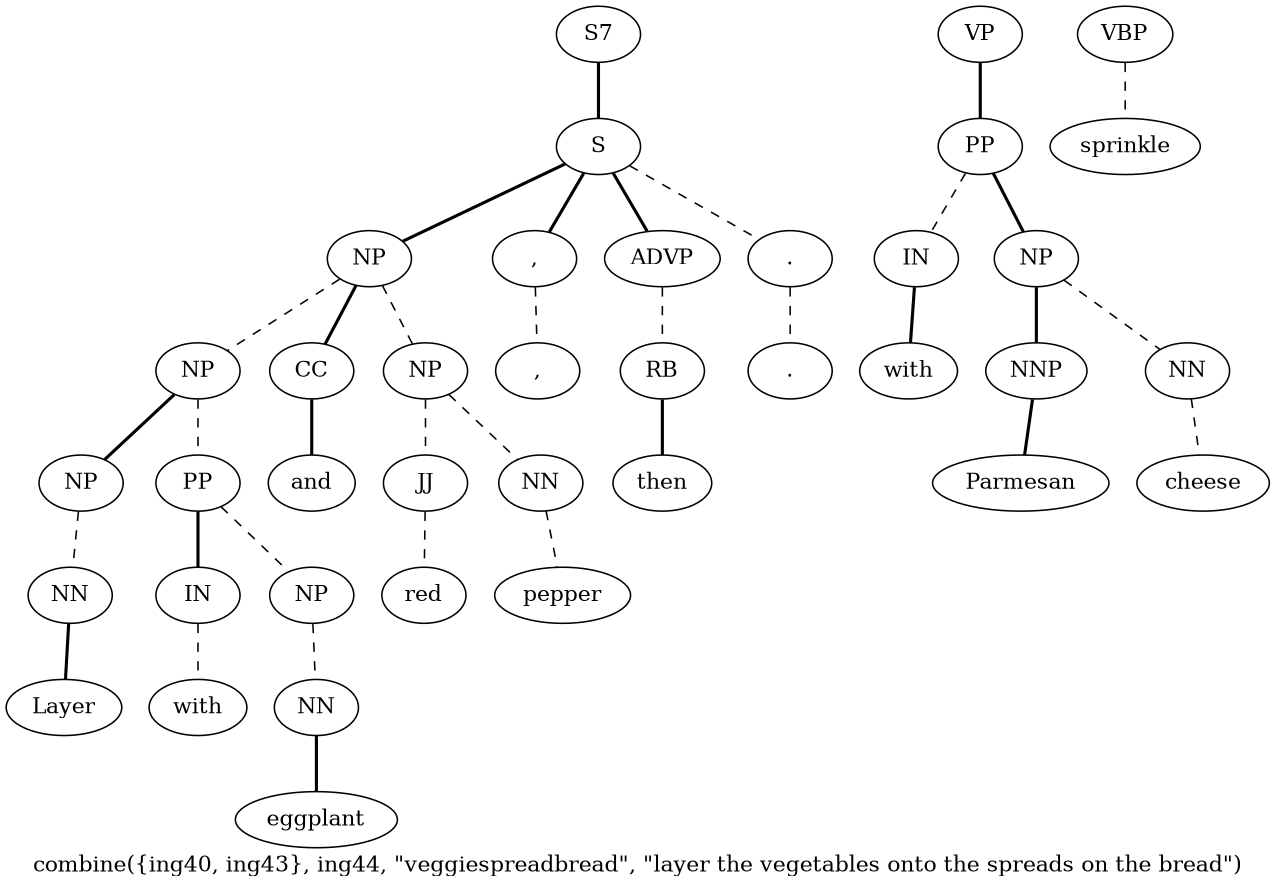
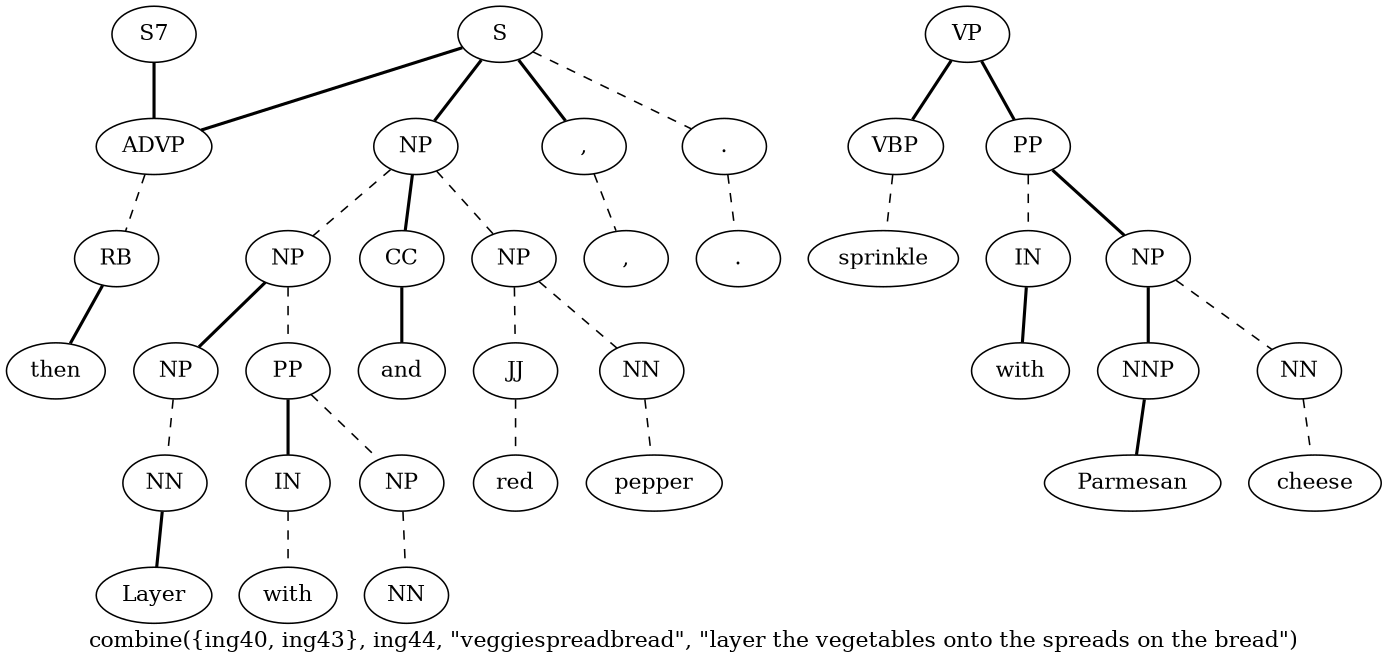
edge "VP" -- "VBP": added
edge "S7" -- "S": now "S7" -- "ADVP"
node "eggplant": removed
